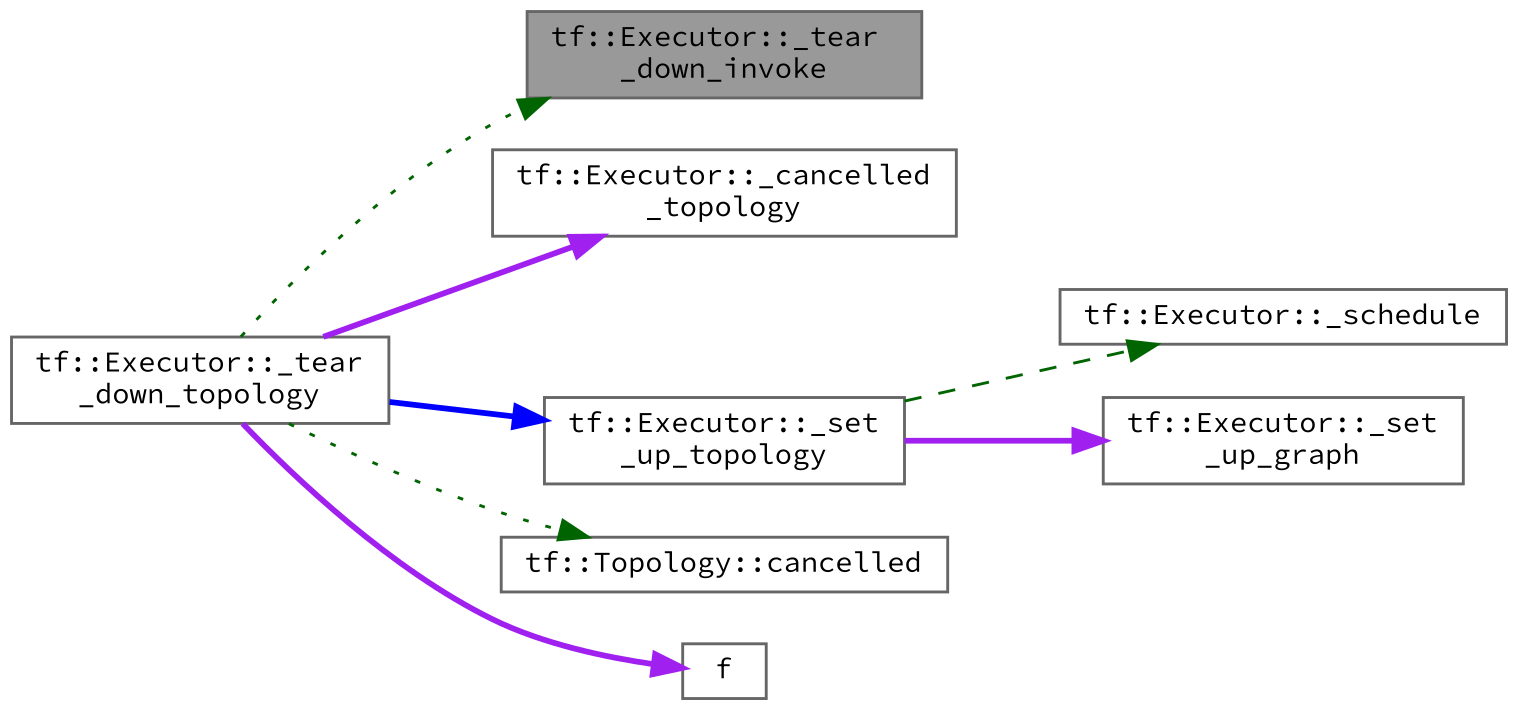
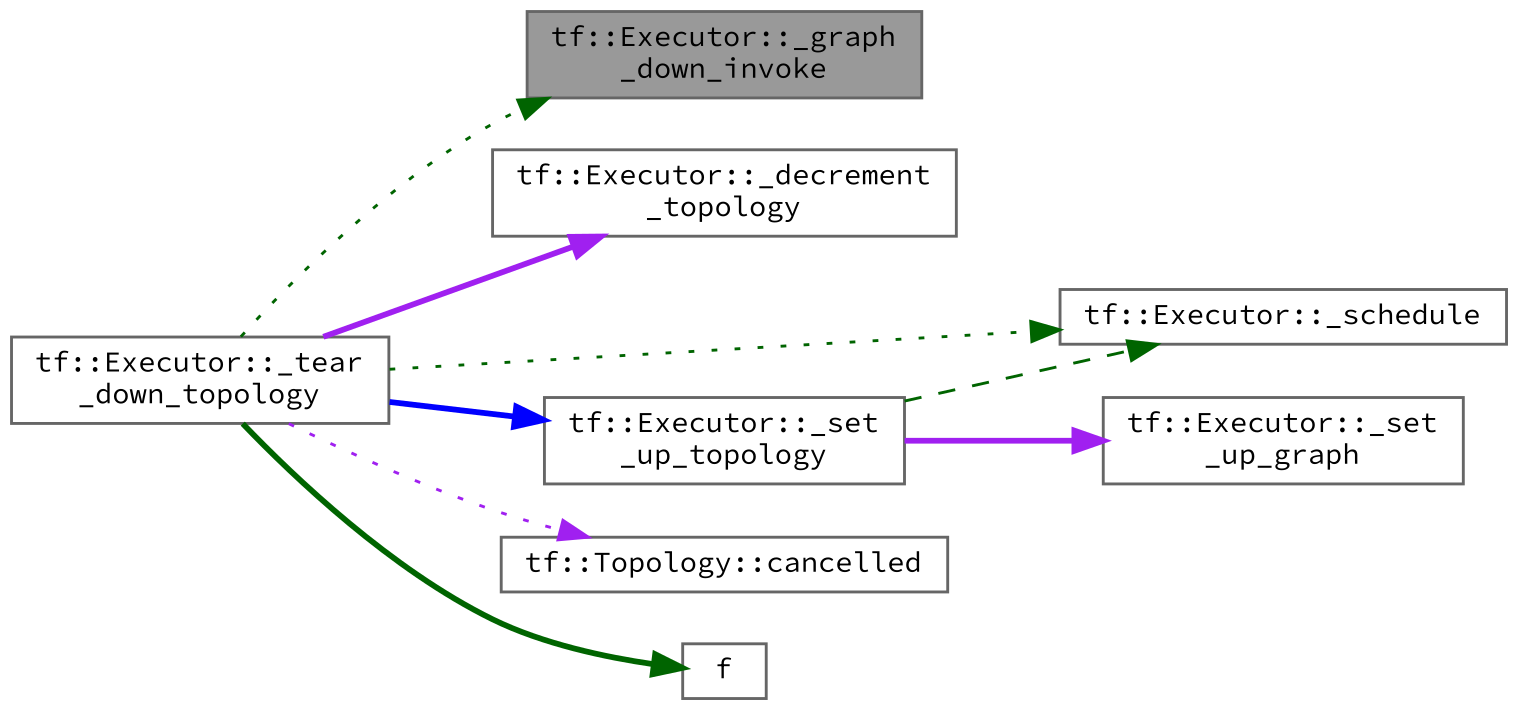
node "tf::Executor::_tear _down_invoke": label "tf::Executor::_tear _down_invoke" -> "tf::Executor::_graph _down_invoke"
node "tf::Executor::_cancelled _topology": label "tf::Executor::_cancelled _topology" -> "tf::Executor::_decrement _topology"
edge "tf::Executor::_tear _down_topology" -> "tf::Executor::_schedule": added
edge "tf::Executor::_tear _down_topology" -> "tf::Topology::cancelled": color darkgreen -> purple
edge "tf::Executor::_tear _down_topology" -> "f": color purple -> darkgreen
